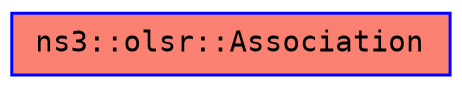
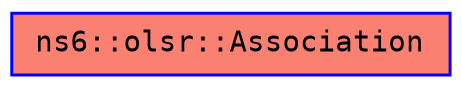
node "ns3::olsr::Association": label "ns3::olsr::Association" -> "ns6::olsr::Association"
